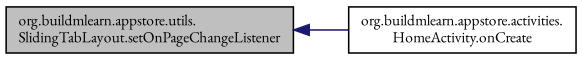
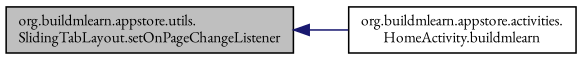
node "org.buildmlearn.appstore.activities. HomeActivity.onCreate": label "org.buildmlearn.appstore.activities. HomeActivity.onCreate" -> "org.buildmlearn.appstore.activities. HomeActivity.buildmlearn"
